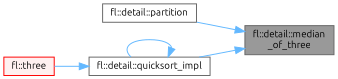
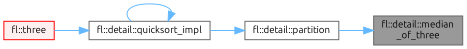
edge "fl::detail::quicksort_impl" -> "fl::detail::median _of_three": now "fl::detail::quicksort_impl" -> "fl::detail::partition"
